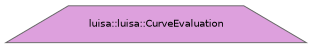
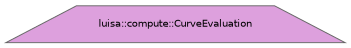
node "luisa::luisa::CurveEvaluation": label "luisa::luisa::CurveEvaluation" -> "luisa::compute::CurveEvaluation"
